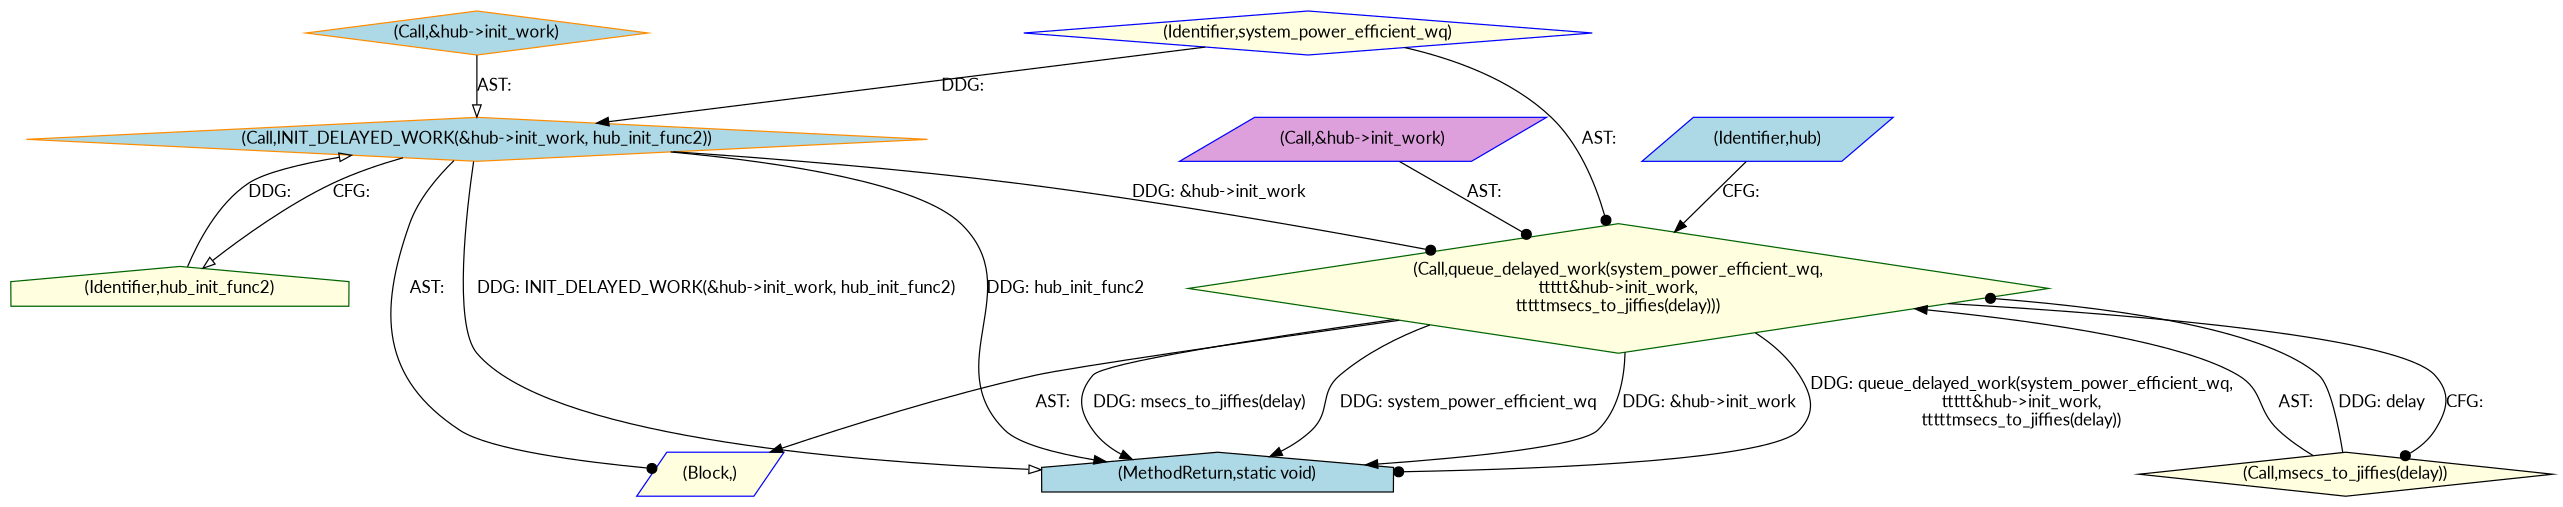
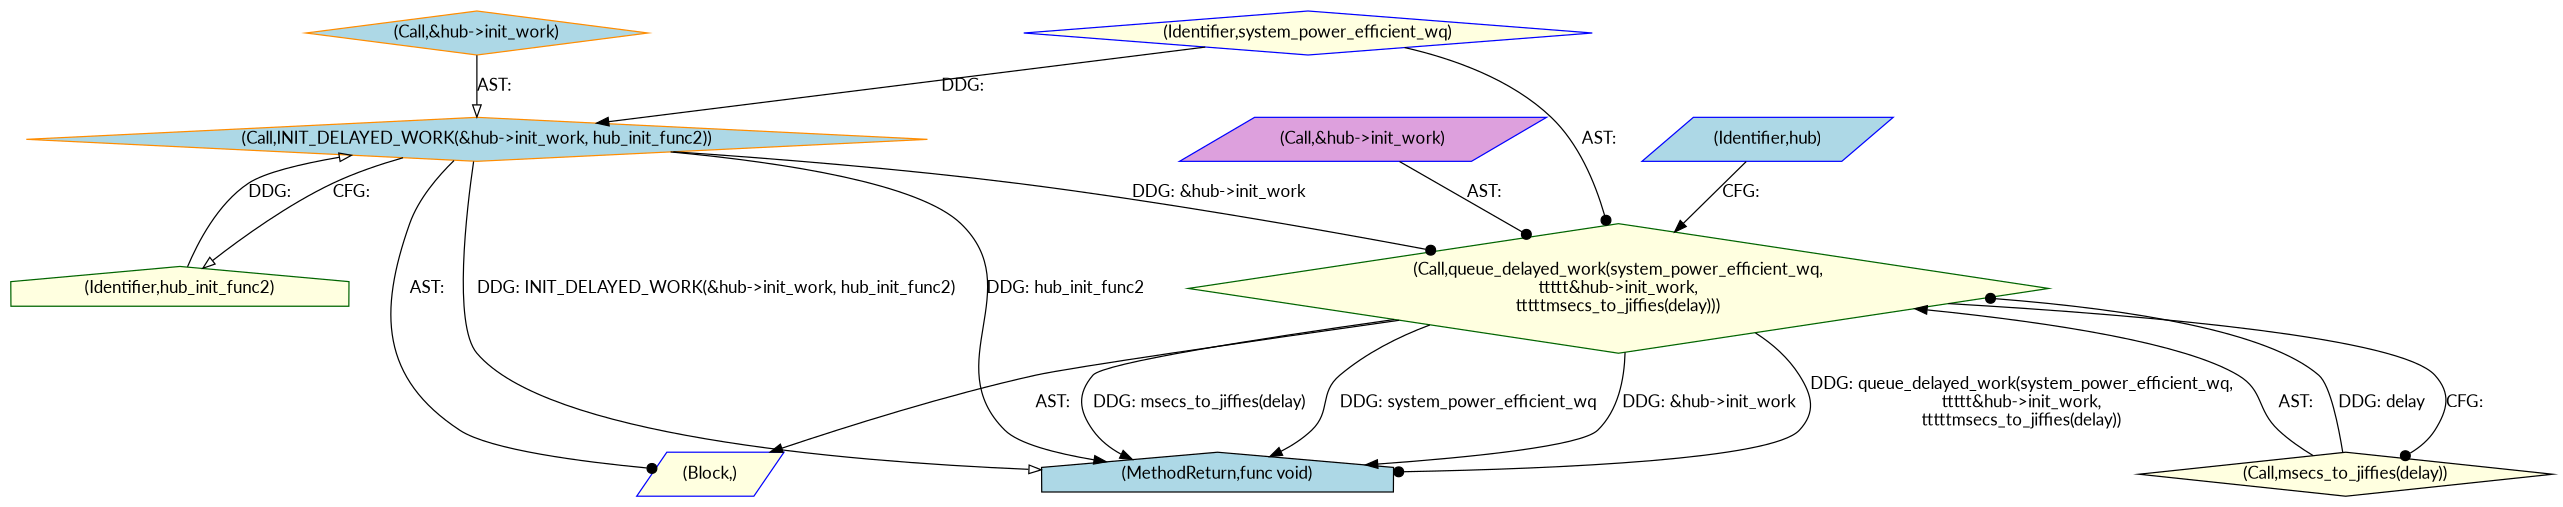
node "(MethodReturn,static void)": label "(MethodReturn,static void)" -> "(MethodReturn,func void)"
